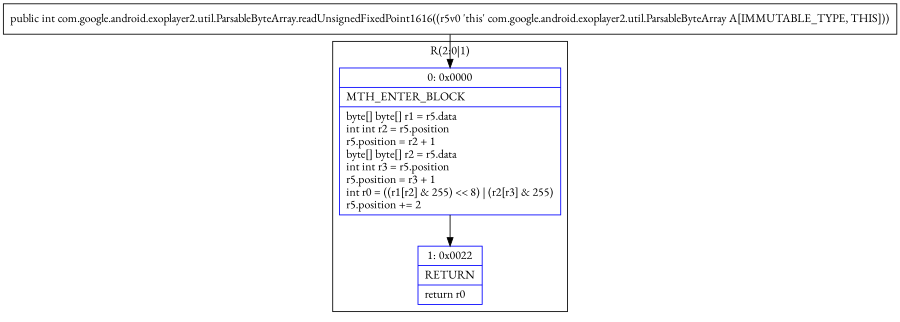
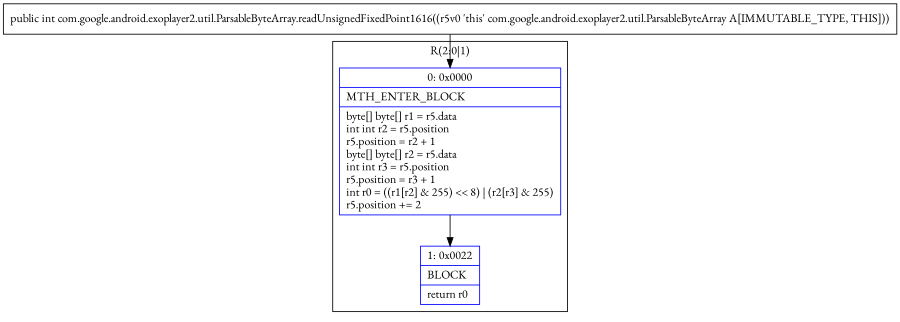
node "1: 0x0022": text "RETURN" -> "BLOCK"
